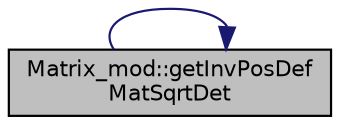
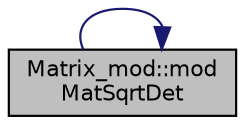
node "Matrix_mod::getInvPosDef MatSqrtDet": label "Matrix_mod::getInvPosDef MatSqrtDet" -> "Matrix_mod::mod MatSqrtDet"
